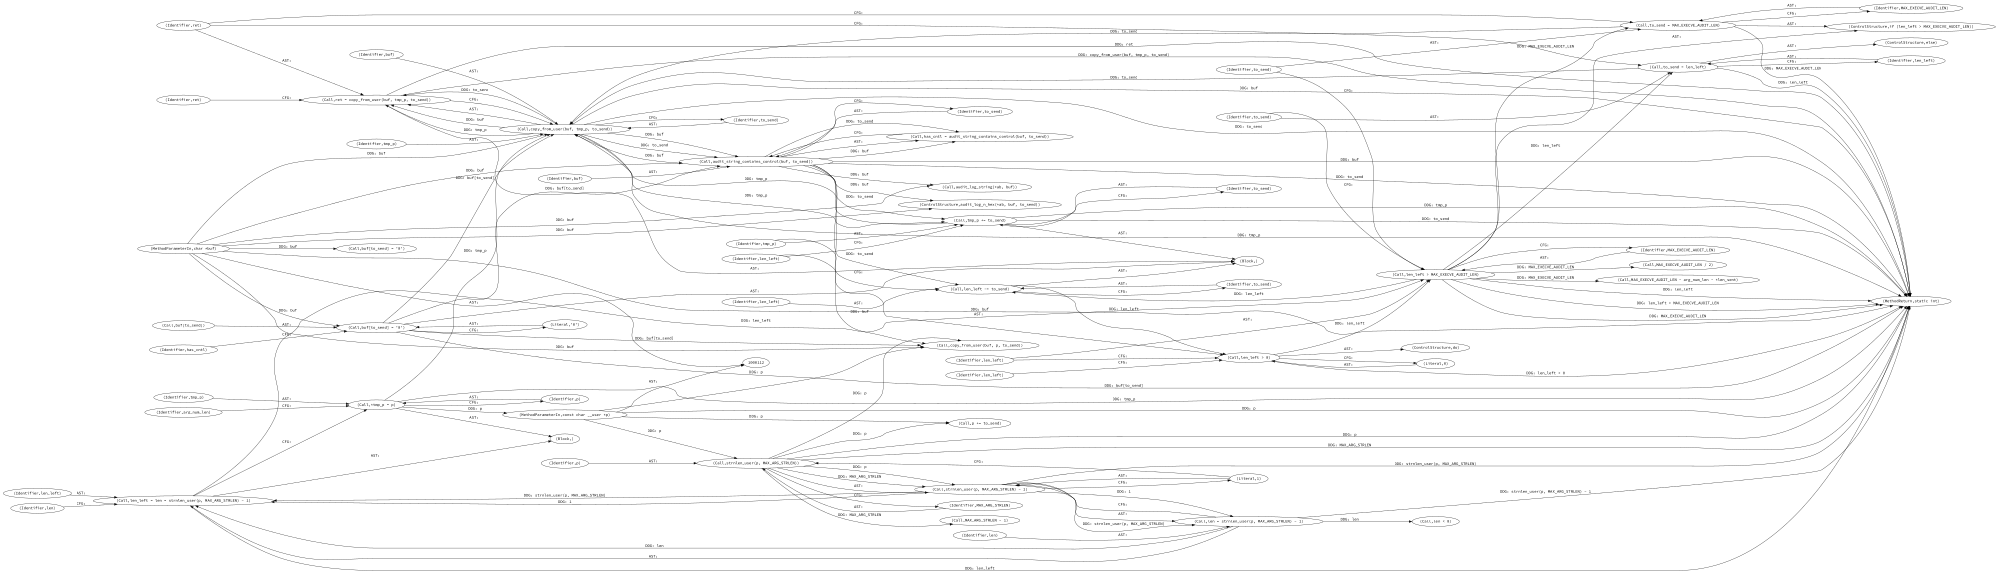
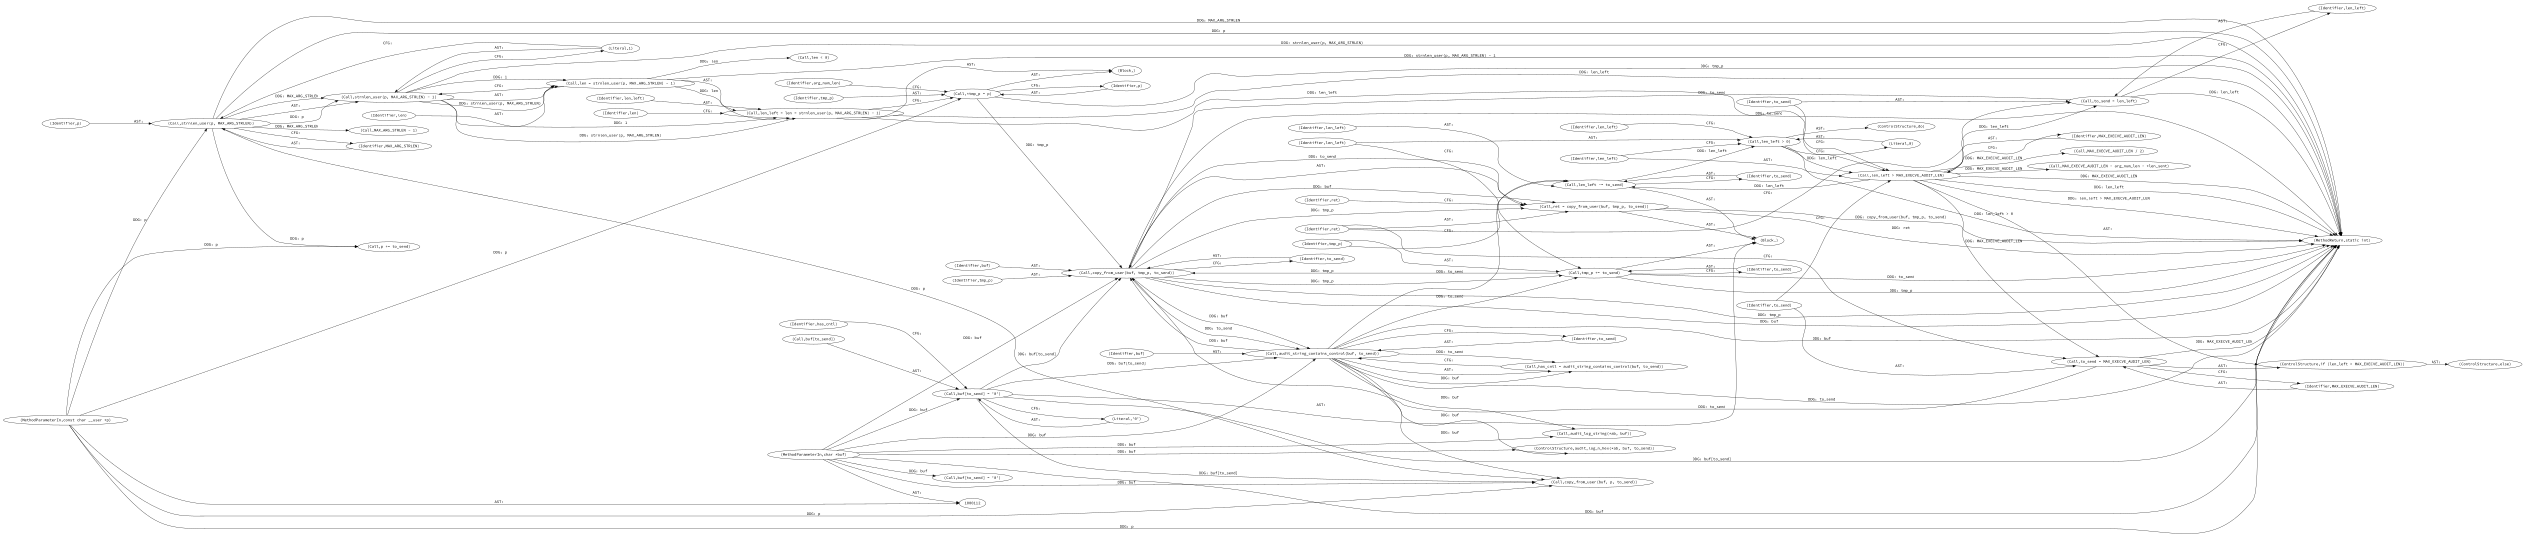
edge "(Call,to_send = len_left)" -> "(ControlStructure,else)": now "(ControlStructure,if (len_left > MAX_EXECVE_AUDIT_LEN))" -> "(ControlStructure,else)"
edge "(Call,ret = copy_from_user(buf, tmp_p, to_send))" -> "(Call,copy_from_user(buf, tmp_p, to_send))": removed, label "CFG:"
edge "(Call,*tmp_p = p)" -> "(MethodParameterIn,const char __user *p)": reversed
